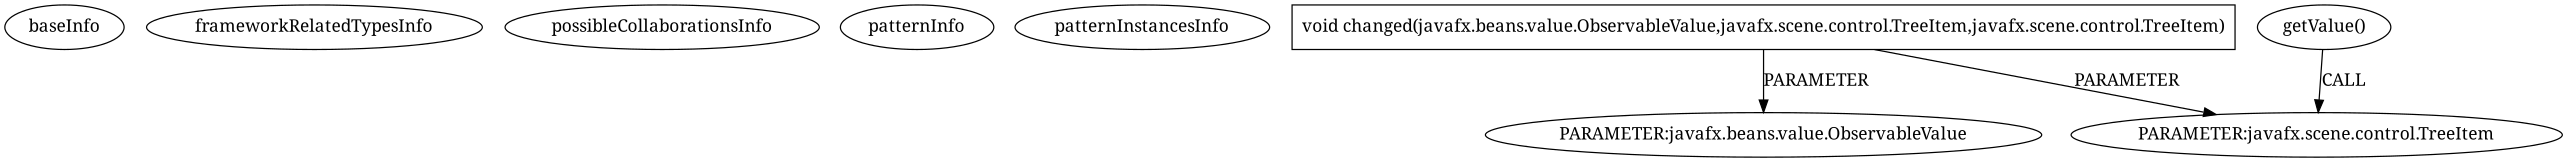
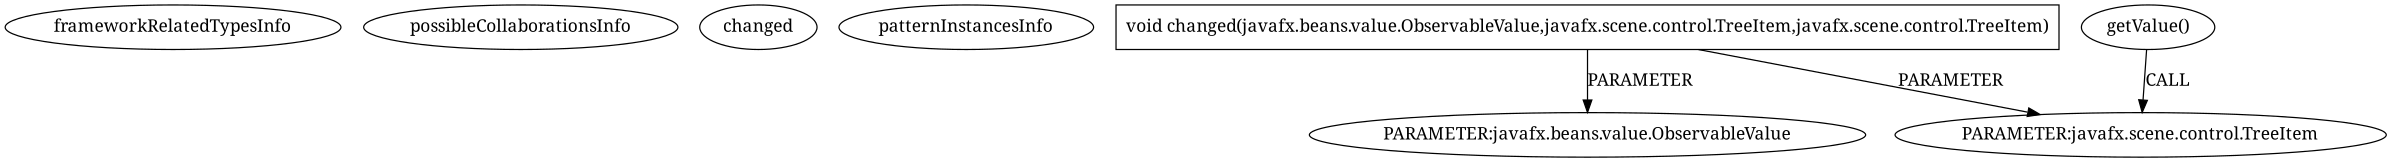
node "baseInfo": removed
node "patternInfo": label "patternInfo" -> "changed"
